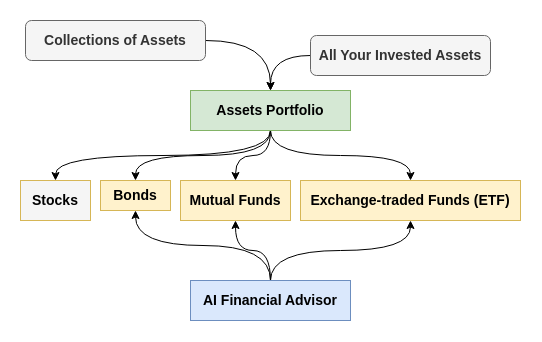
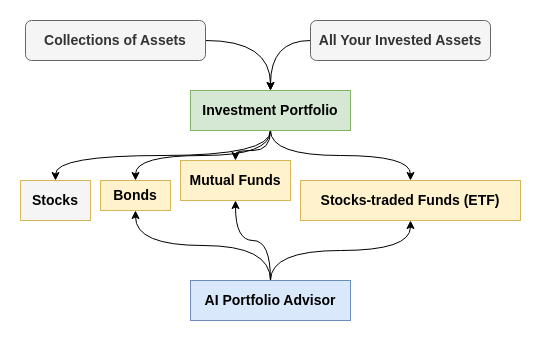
node "All Your Invested Assets": moved (401, 56) -> (401, 41)
node "Assets Portfolio": label "Assets Portfolio" -> "Investment Portfolio"
node "Mutual Funds": moved (236, 201) -> (236, 181)
node "Exchange-traded Funds (ETF)": label "Exchange-traded Funds (ETF)" -> "Stocks-traded Funds (ETF)"
node "AI Financial Advisor": label "AI Financial Advisor" -> "AI Portfolio Advisor"
